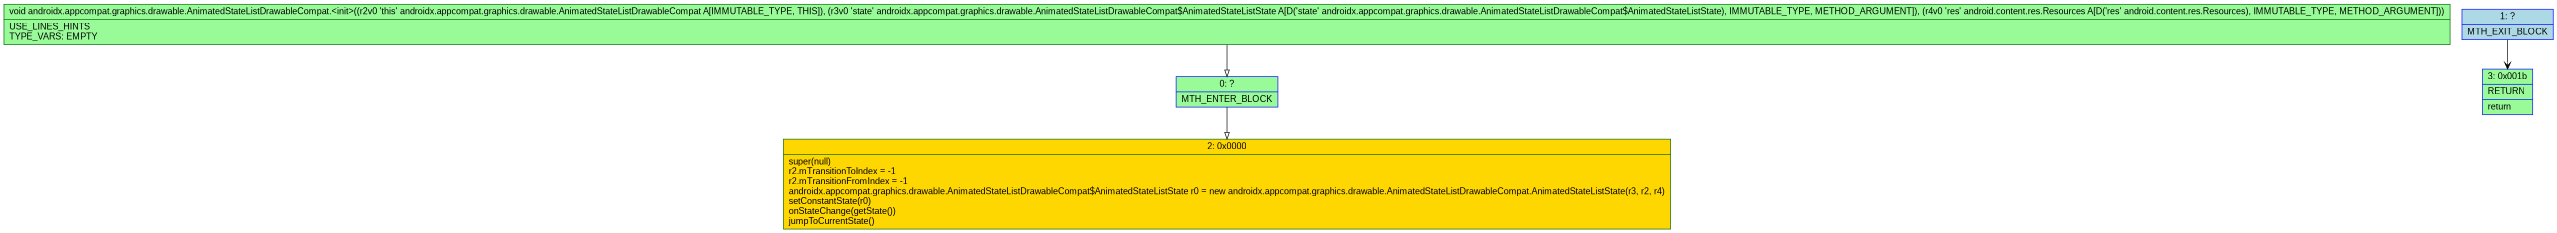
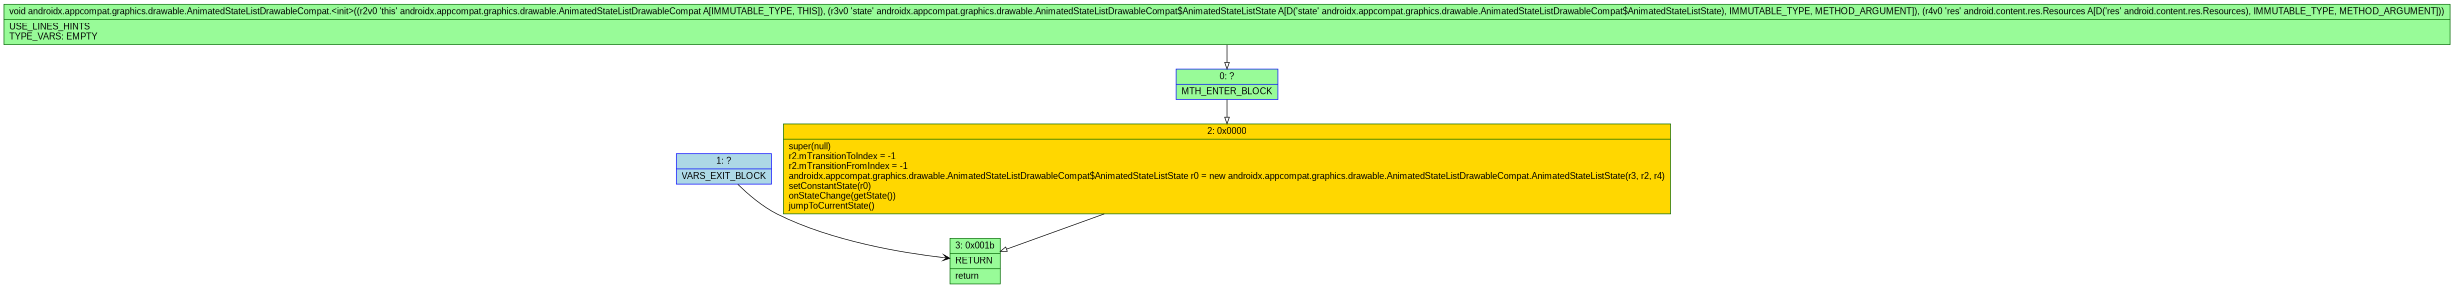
node "1: ?": text "MTH_EXIT_BLOCK" -> "VARS_EXIT_BLOCK"
node "3: 0x001b": color blue -> darkgreen
edge "2: 0x0000" -> "3: 0x001b": added
